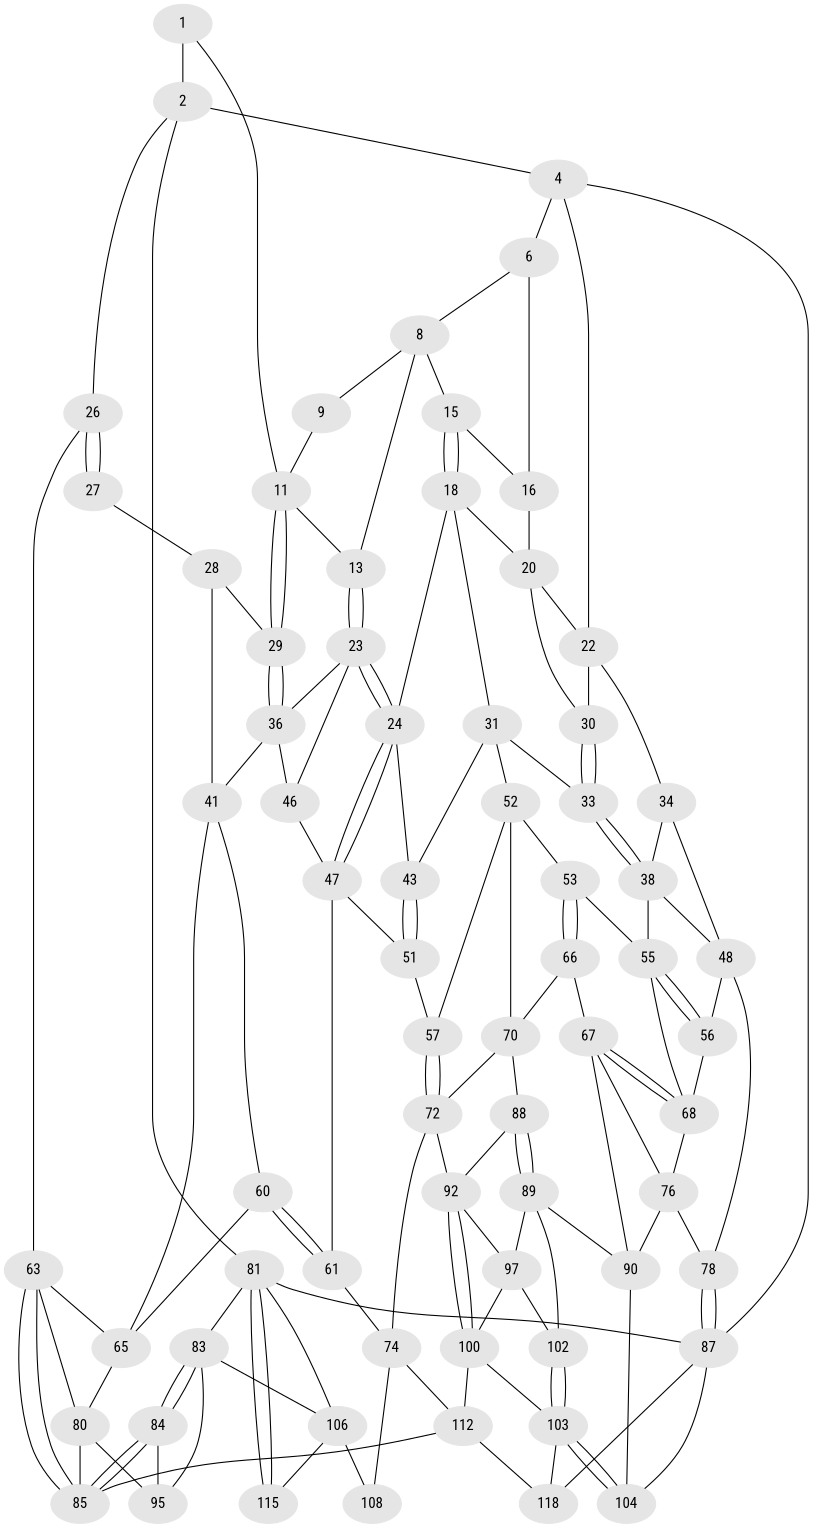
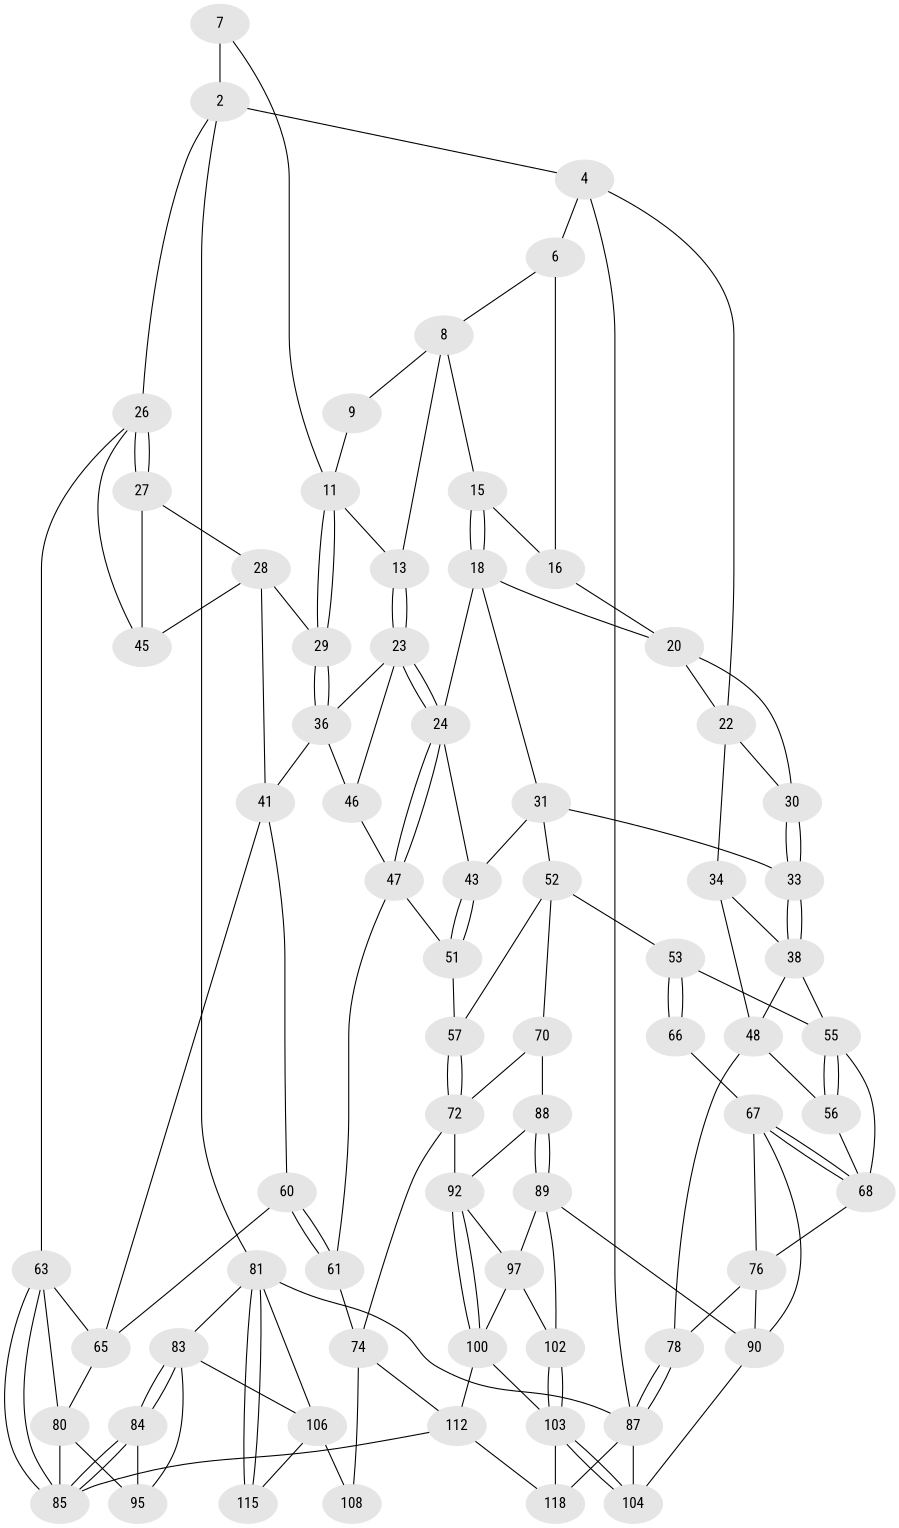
node "1": label "1" -> "7"
node "45": added
edge "66" -- "70": removed
